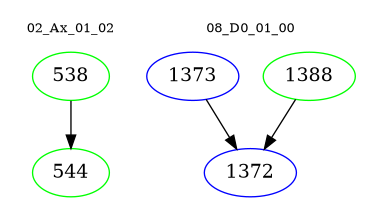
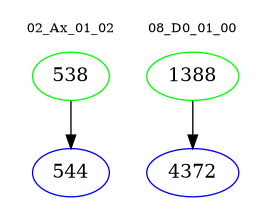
node "1373": removed
node "544": color green -> blue
node "1372": label "1372" -> "4372"
